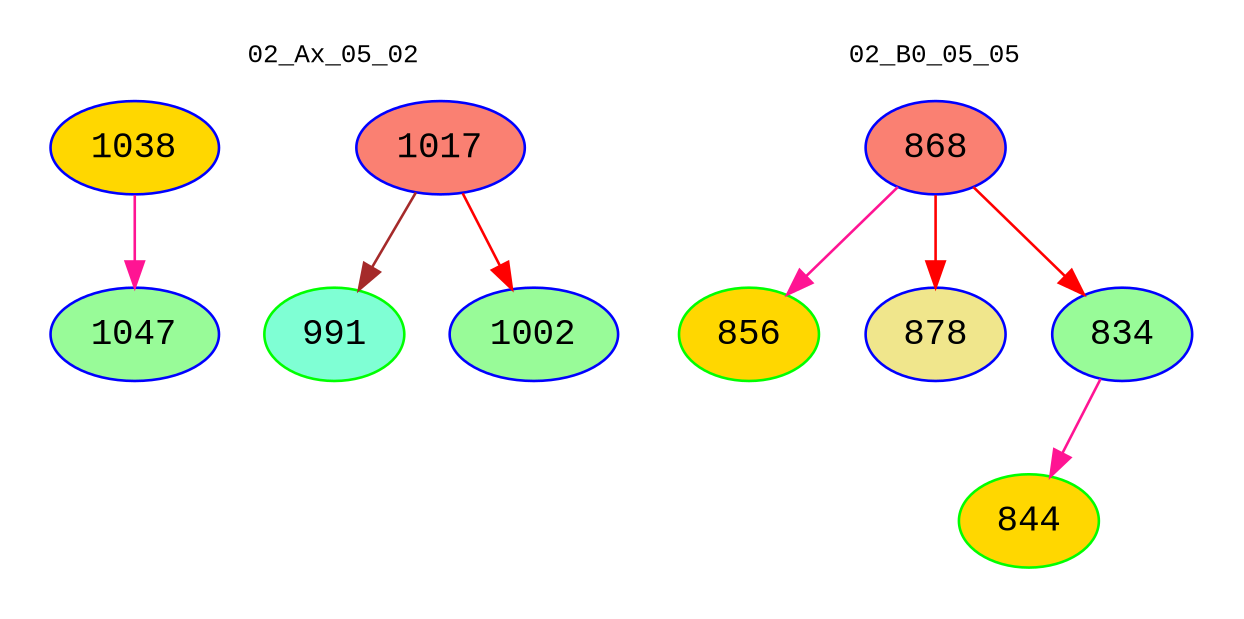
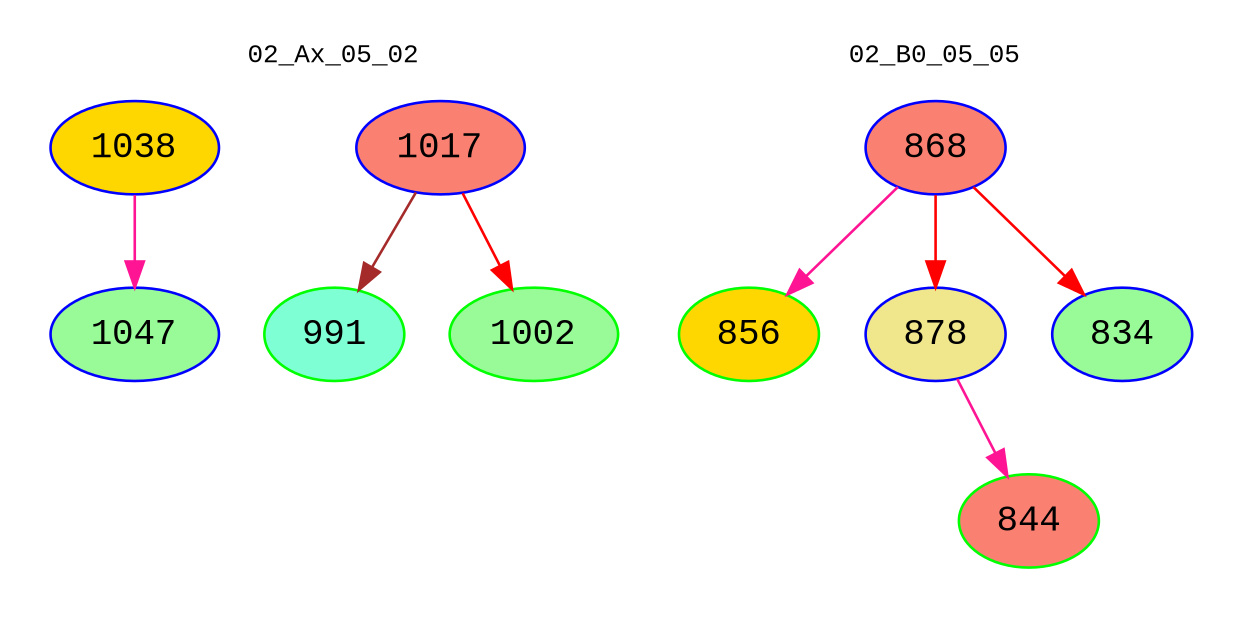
node "1002": color blue -> green
edge "834" -> "844": now "878" -> "844"
node "844": fillcolor gold -> salmon
